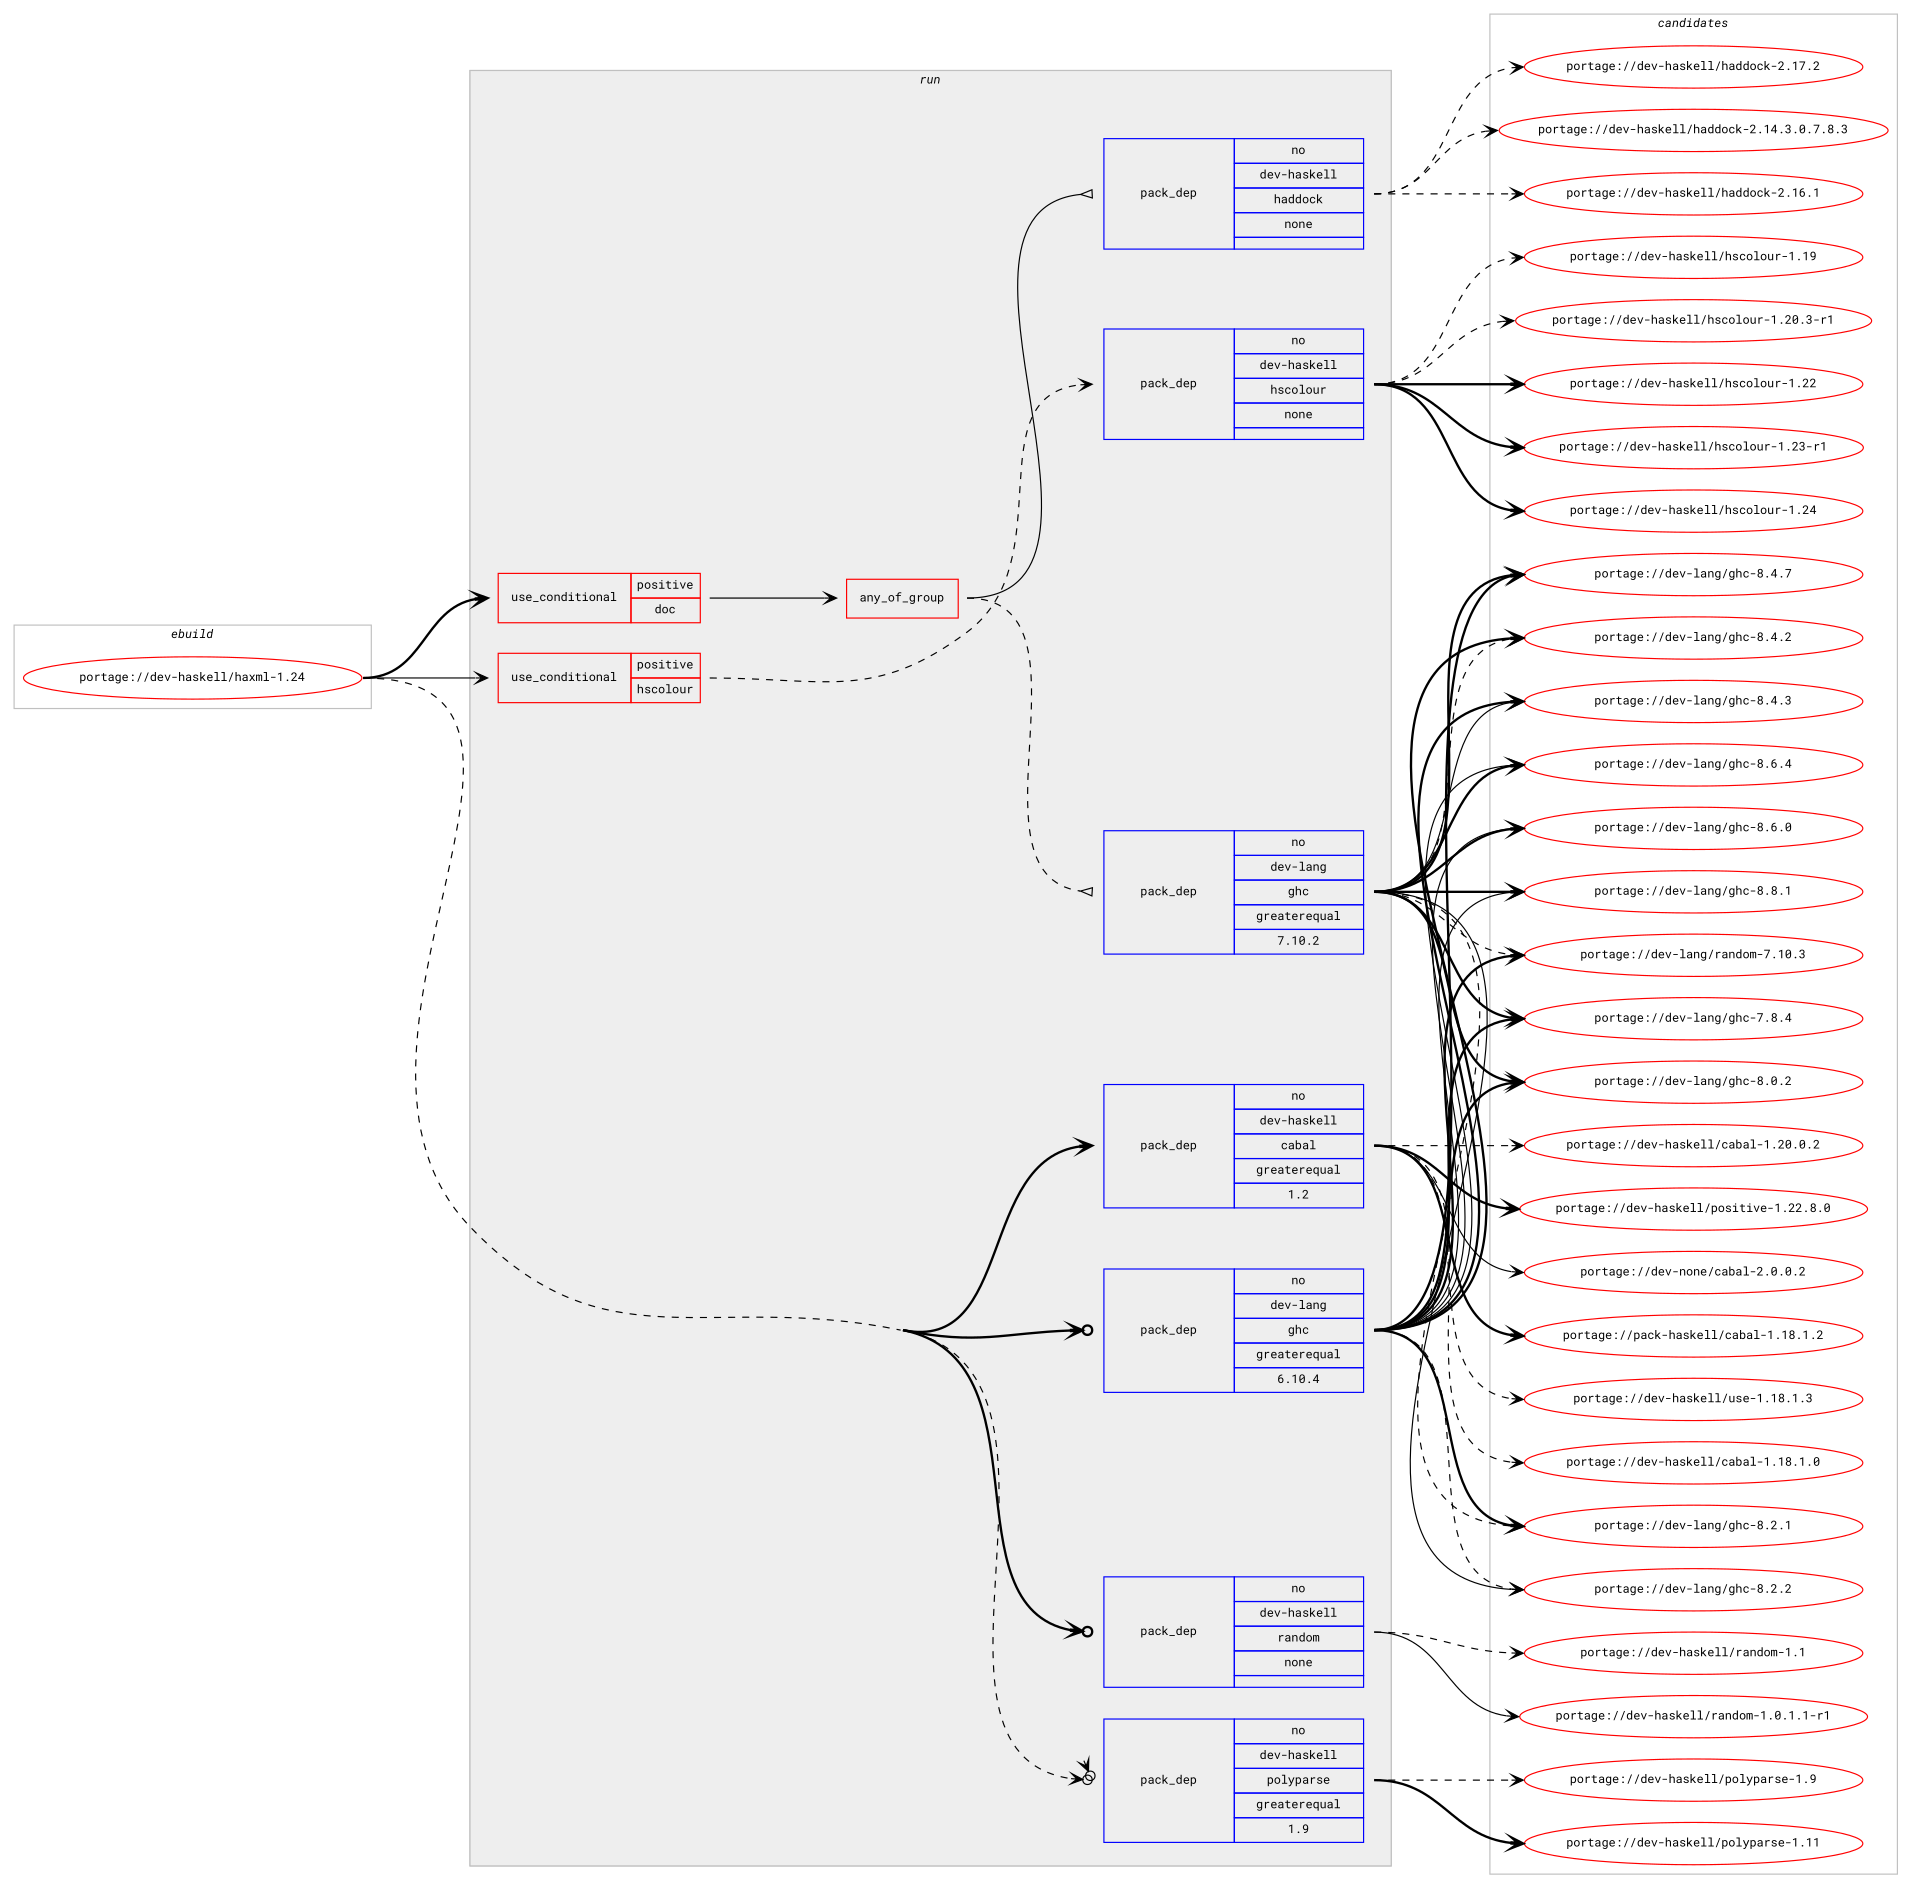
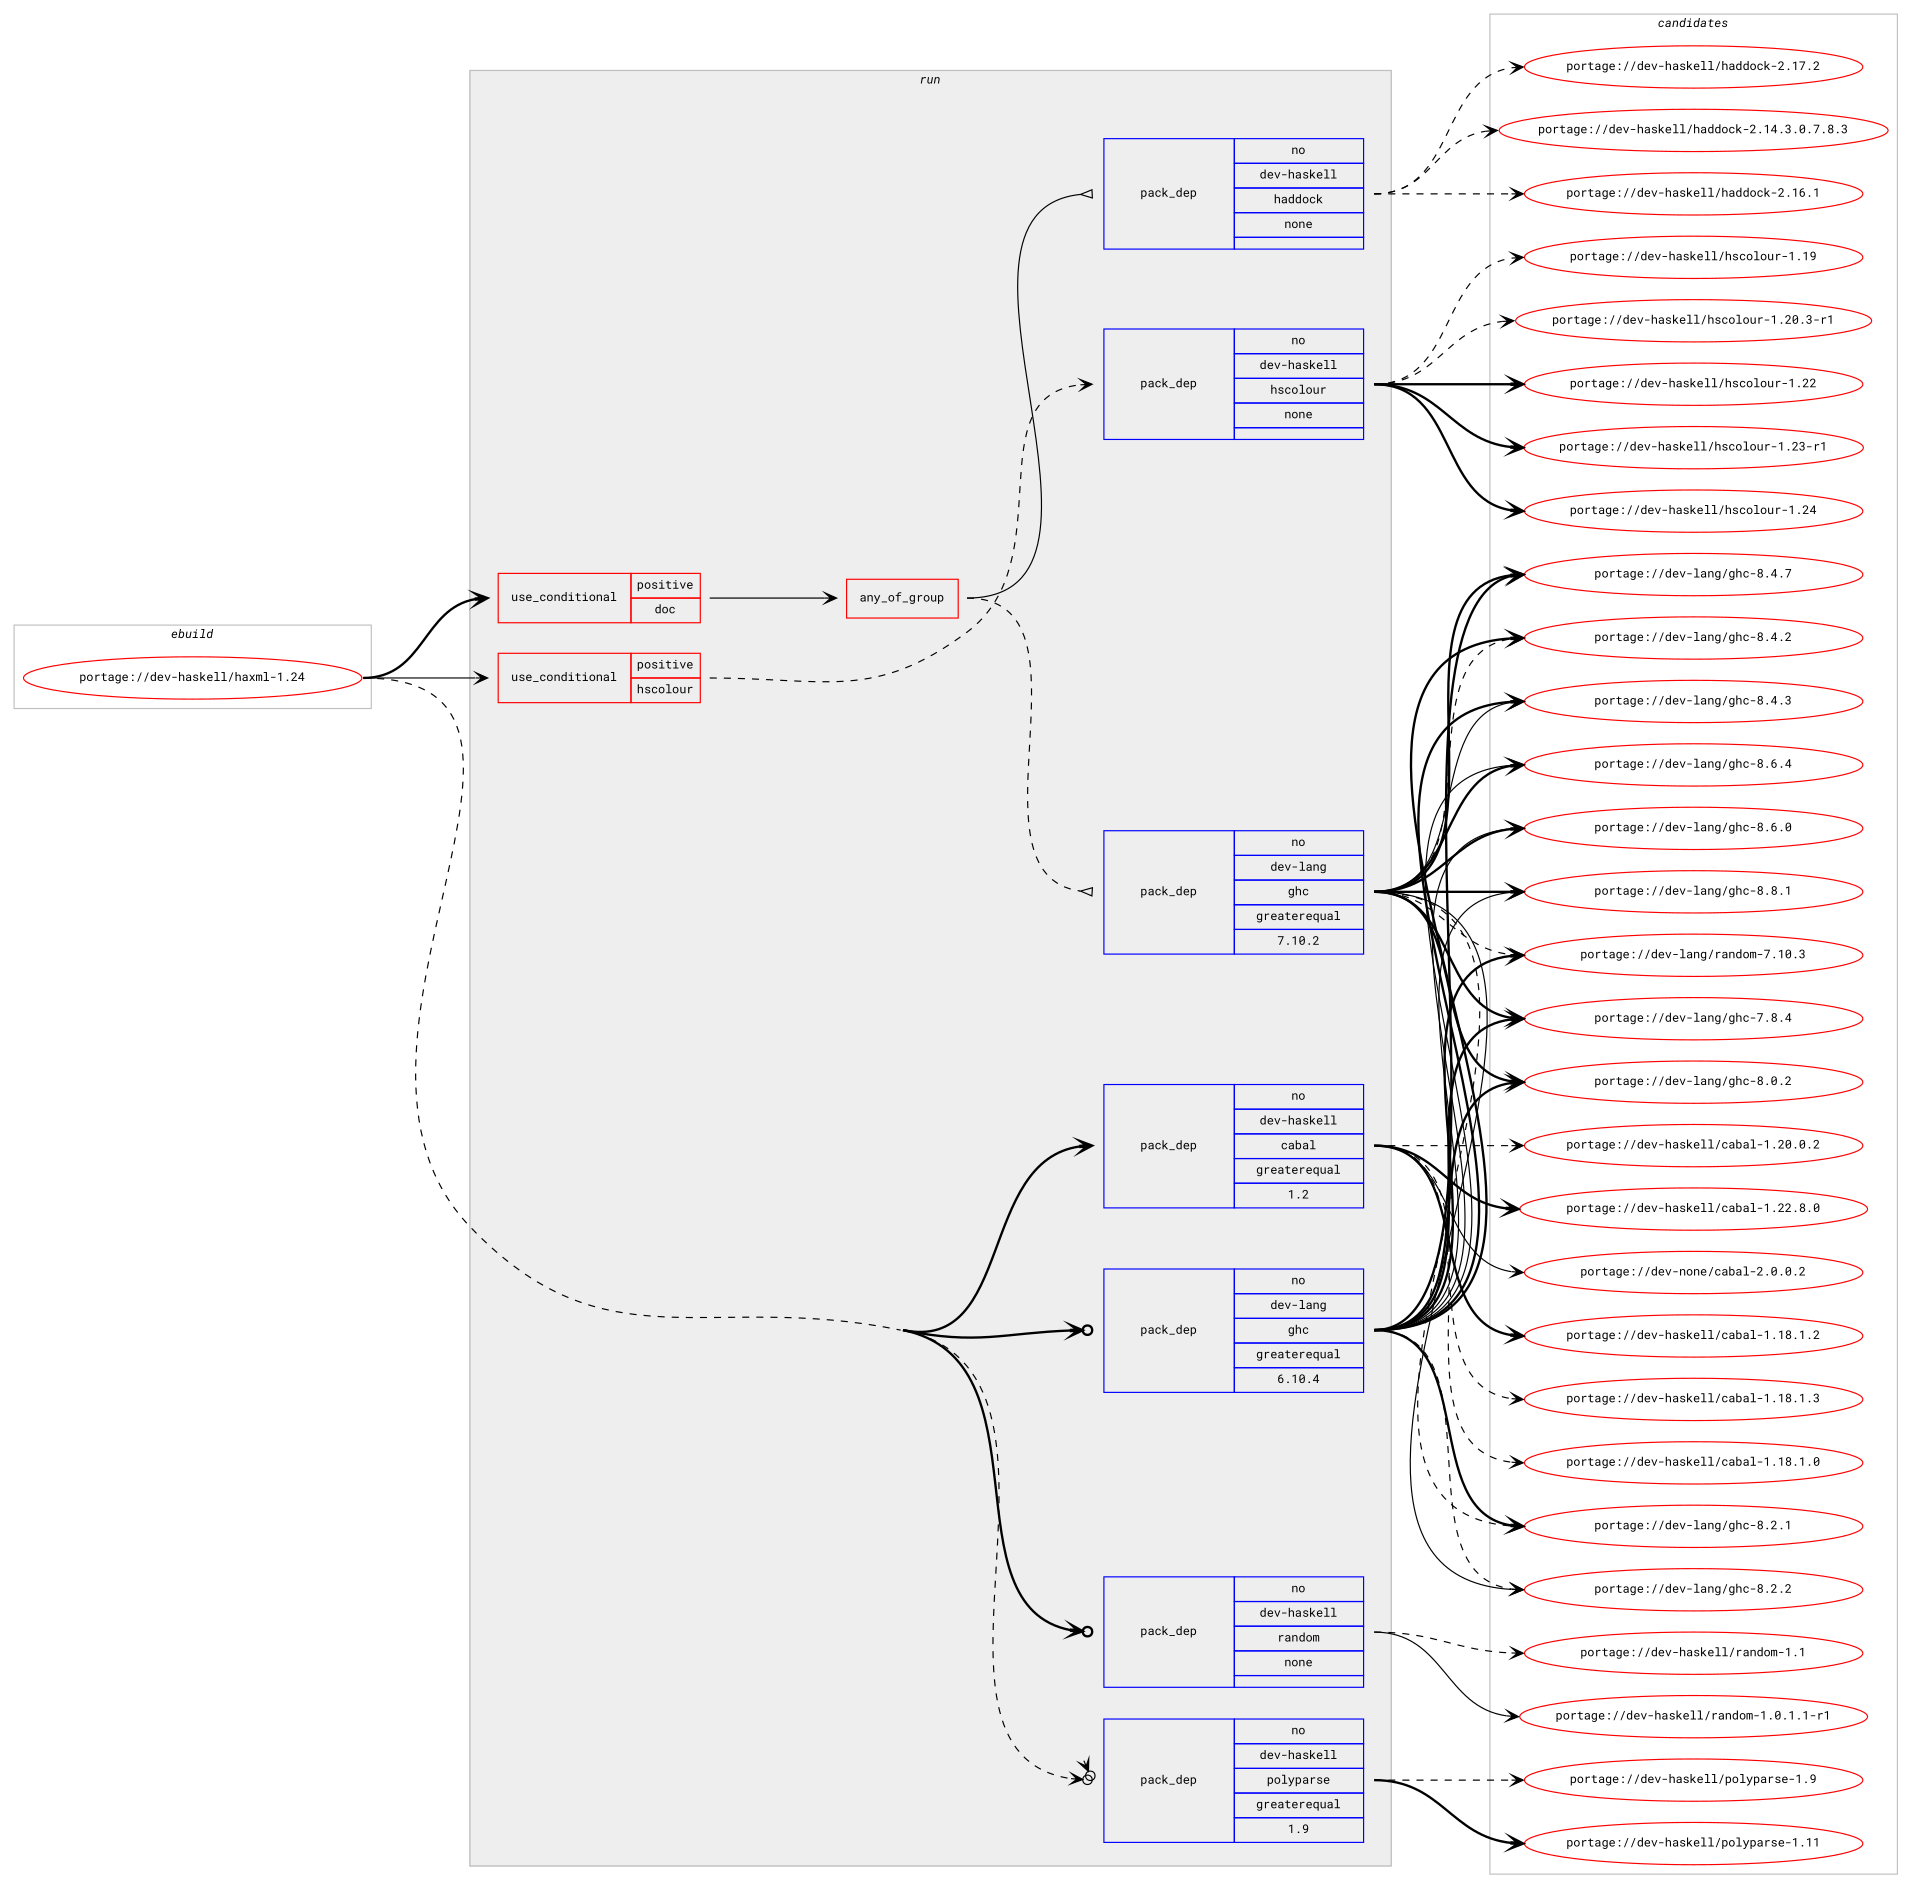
node "portage://dev-haskell/positive-1.22.8.0": label "portage://dev-haskell/positive-1.22.8.0" -> "portage://dev-haskell/cabal-1.22.8.0"
node "portage://pack-haskell/cabal-1.18.1.2": label "portage://pack-haskell/cabal-1.18.1.2" -> "portage://dev-haskell/cabal-1.18.1.2"
node "portage://dev-haskell/use-1.18.1.3": label "portage://dev-haskell/use-1.18.1.3" -> "portage://dev-haskell/cabal-1.18.1.3"
